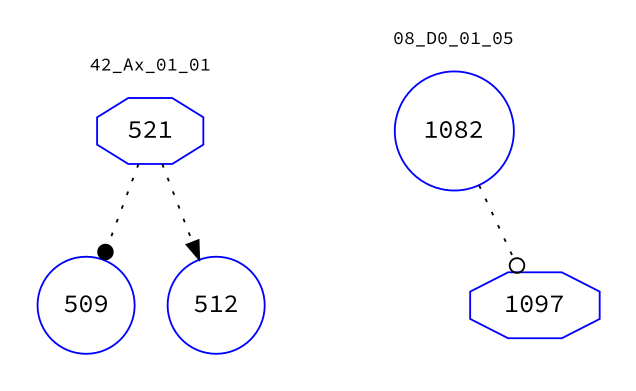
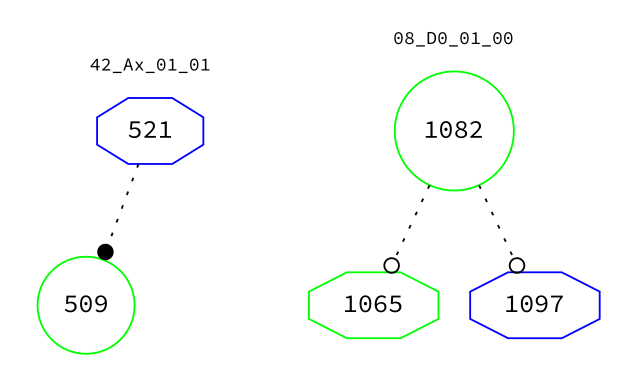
cluster "08_D0_01_05": label "08_D0_01_05" -> "08_D0_01_00"
node "1082": color blue -> green
node "509": color blue -> green
node "512": removed
node "1065": added
